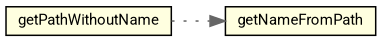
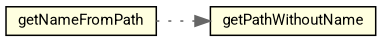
edge "getPathWithoutName" -> "getNameFromPath": reversed
